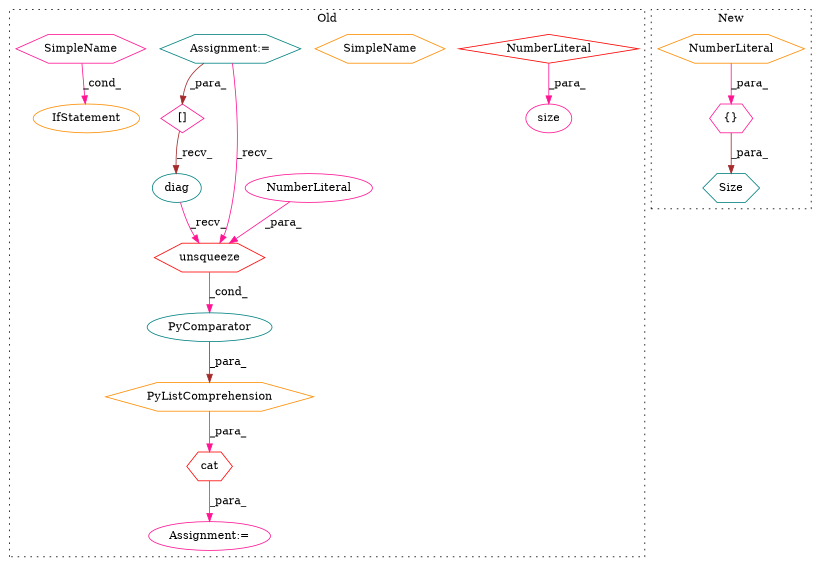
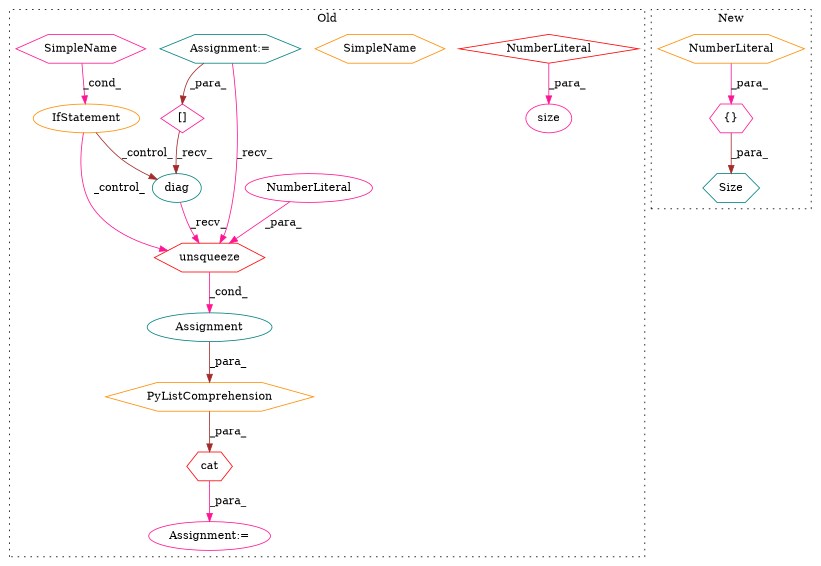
edge "IfStatement" -> "diag": added, label "_control_"
edge "IfStatement" -> "unsqueeze": added, label "_control_"
node "PyComparator": label "PyComparator" -> "Assignment"
edge "PyListComprehension" -> "cat": color deeppink -> brown
